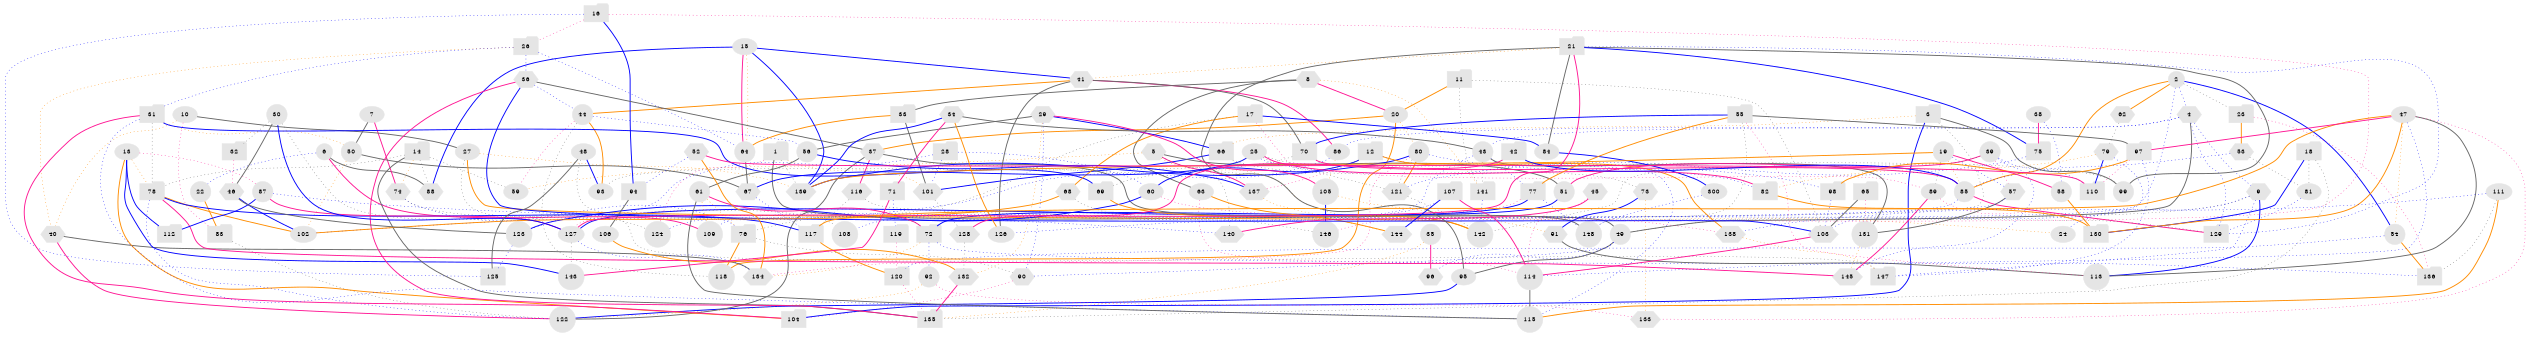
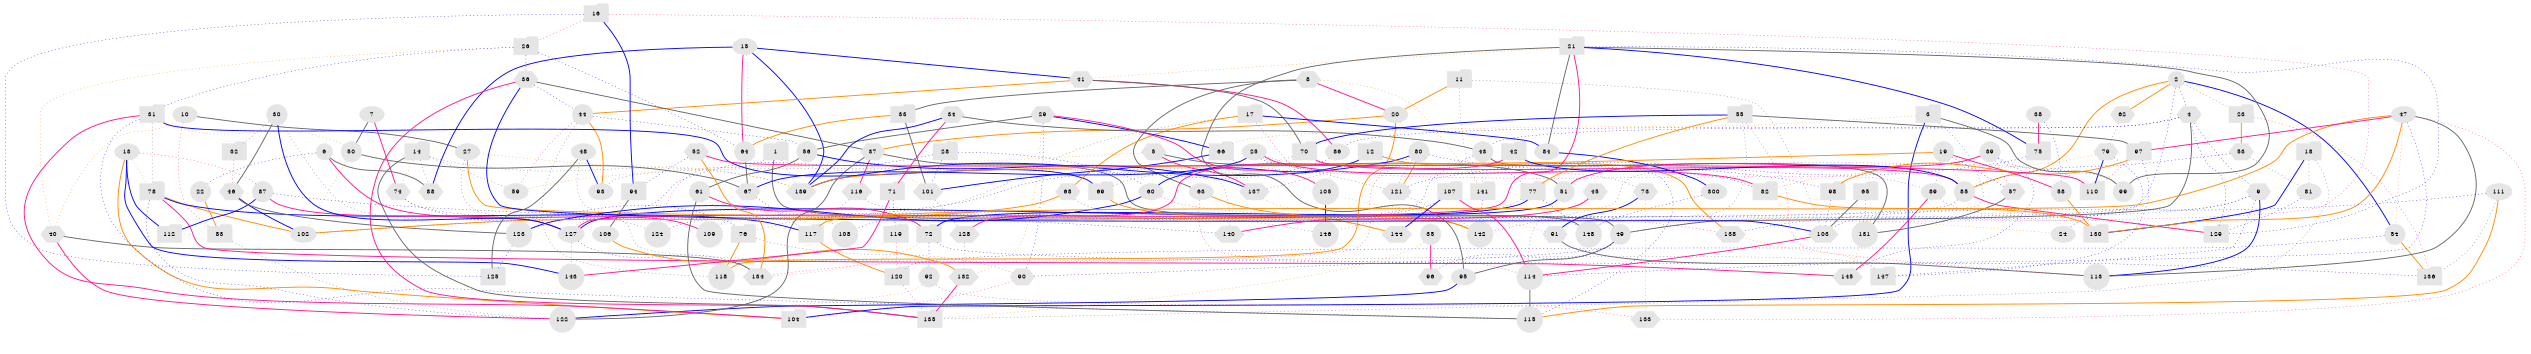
edge "14" -- "78": now "14" -- "139"
node "126": removed
